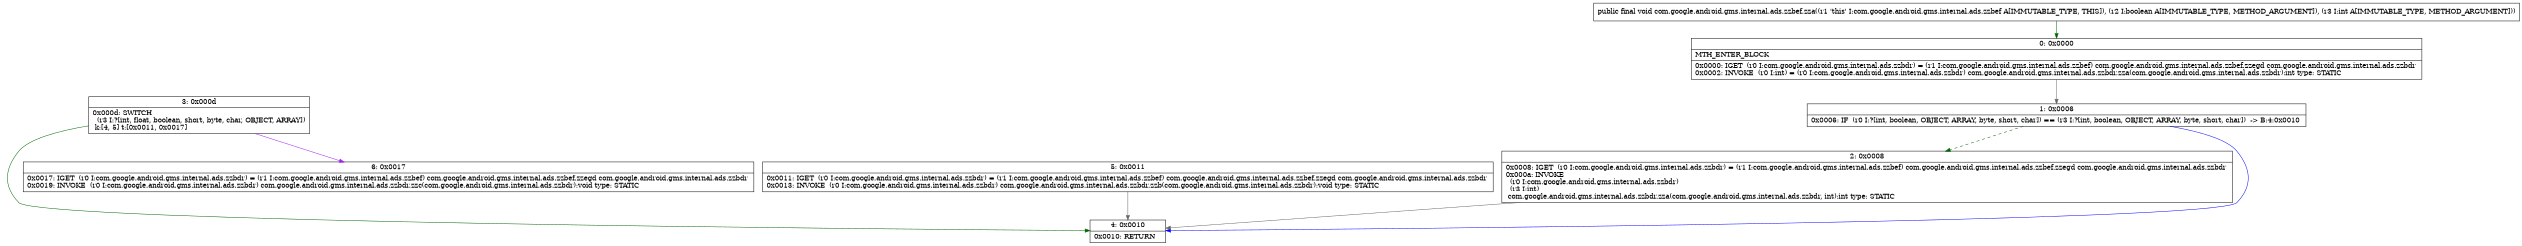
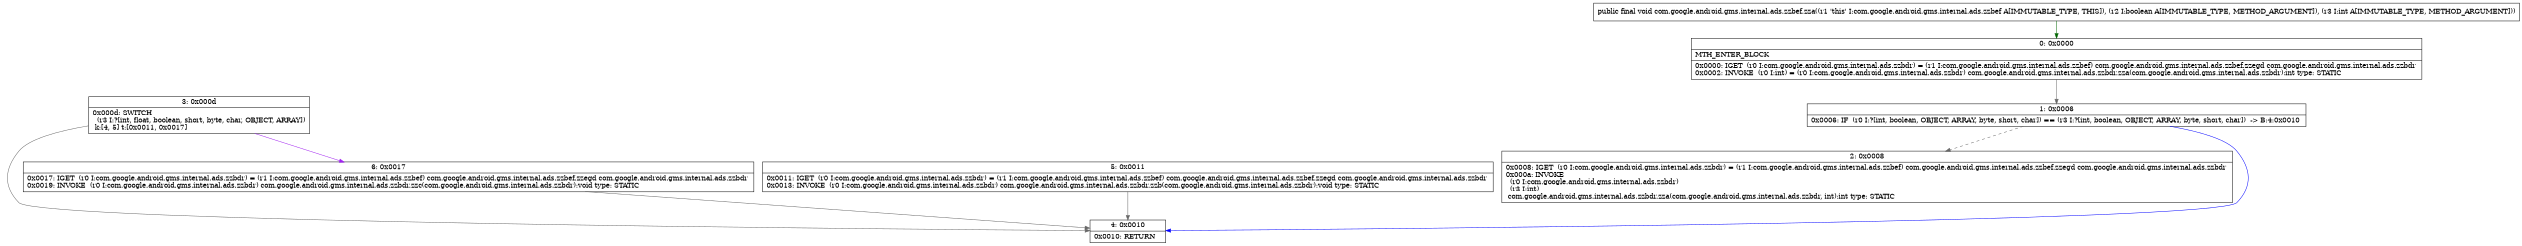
edge "1: 0x0006" -> "2: 0x0008": color darkgreen -> gray40
edge "2: 0x0008" -> "4: 0x0010": now "6: 0x0017" -> "4: 0x0010"
edge "3: 0x000d" -> "4: 0x0010": color darkgreen -> gray40
